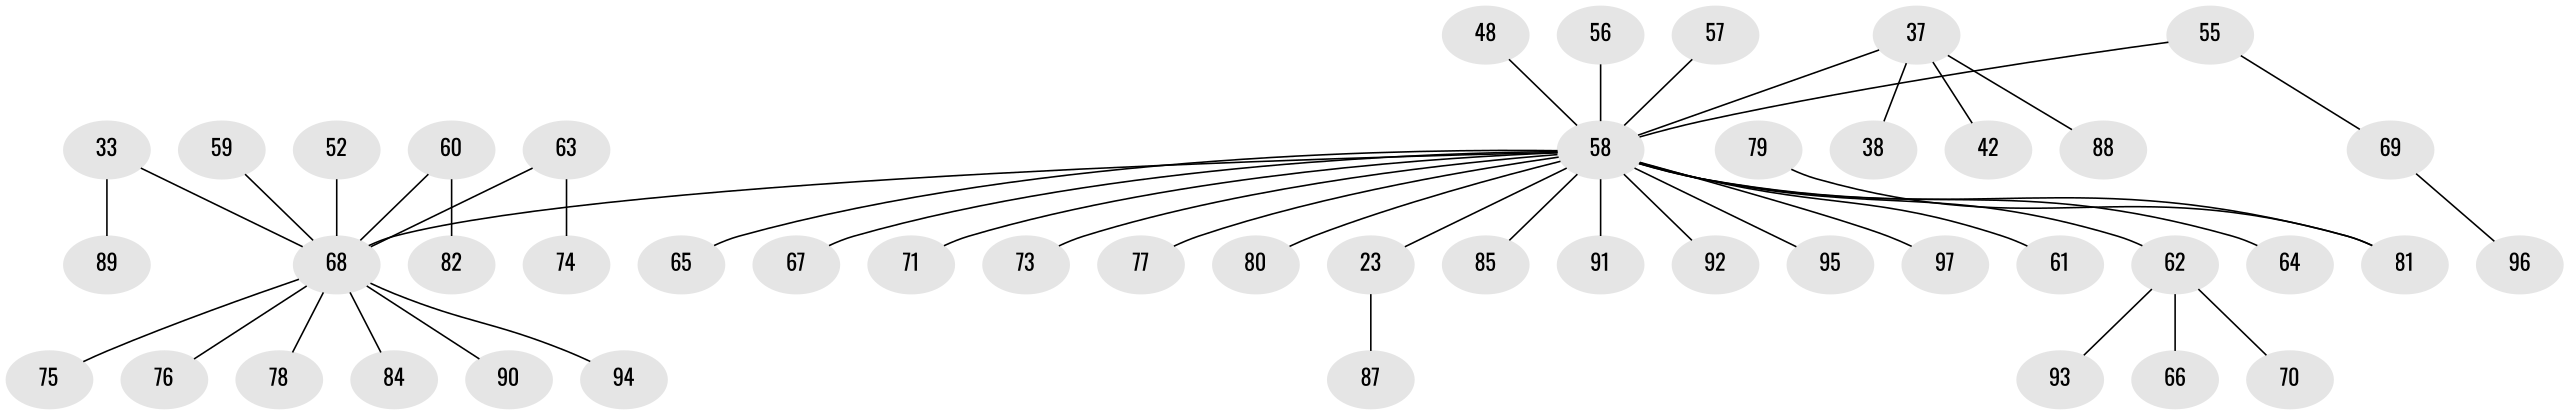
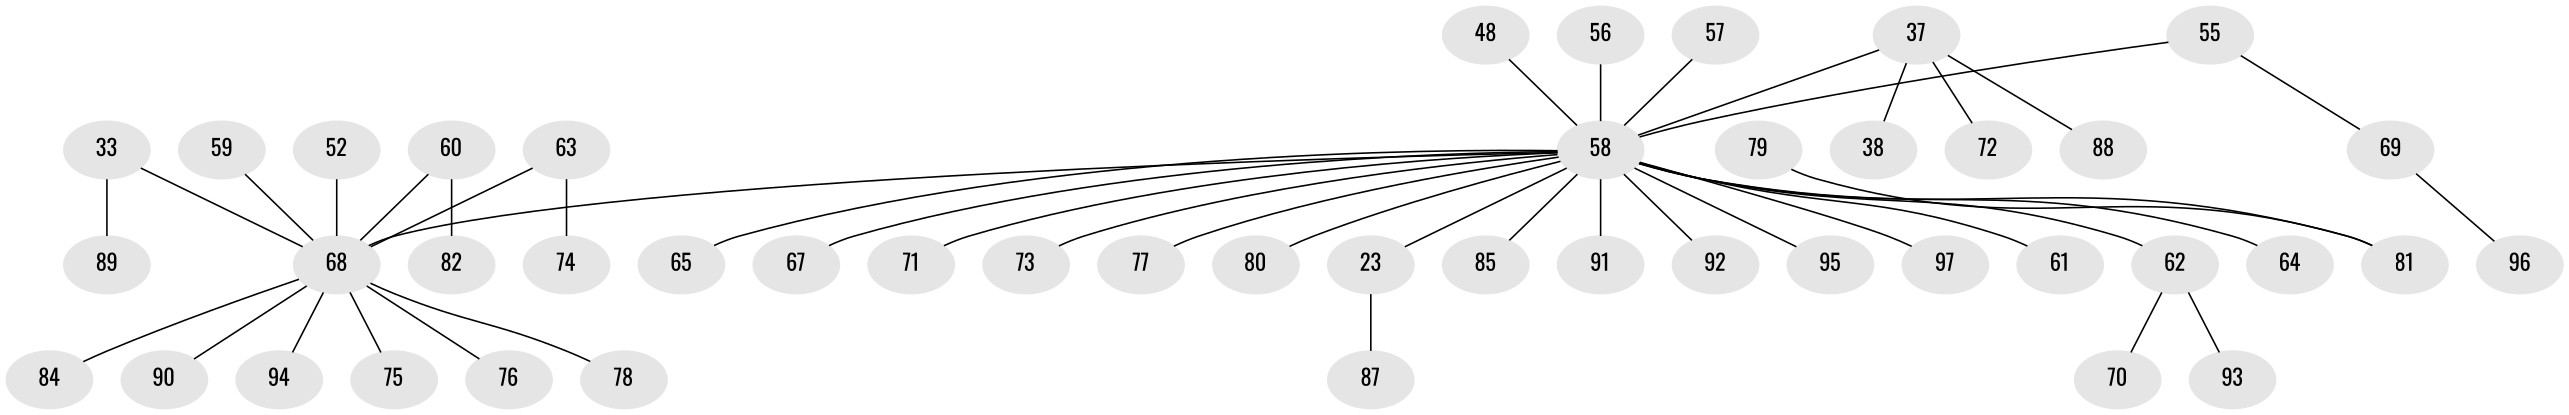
node "42": label "42" -> "72"
node "66": removed
